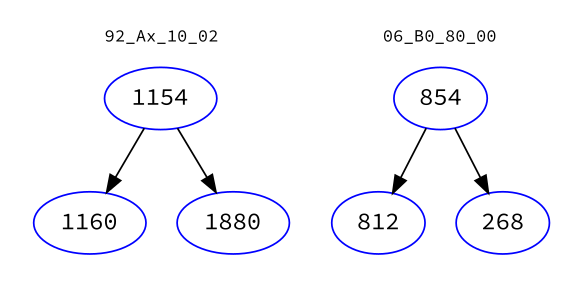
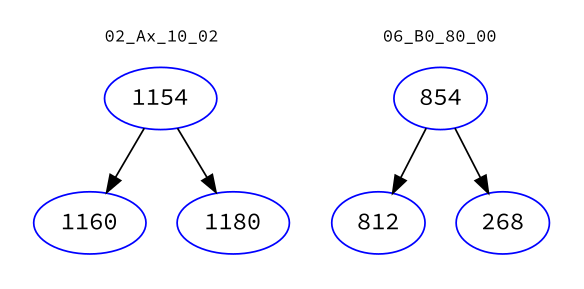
cluster "92_Ax_10_02": label "92_Ax_10_02" -> "02_Ax_10_02"
node "1880": label "1880" -> "1180"
